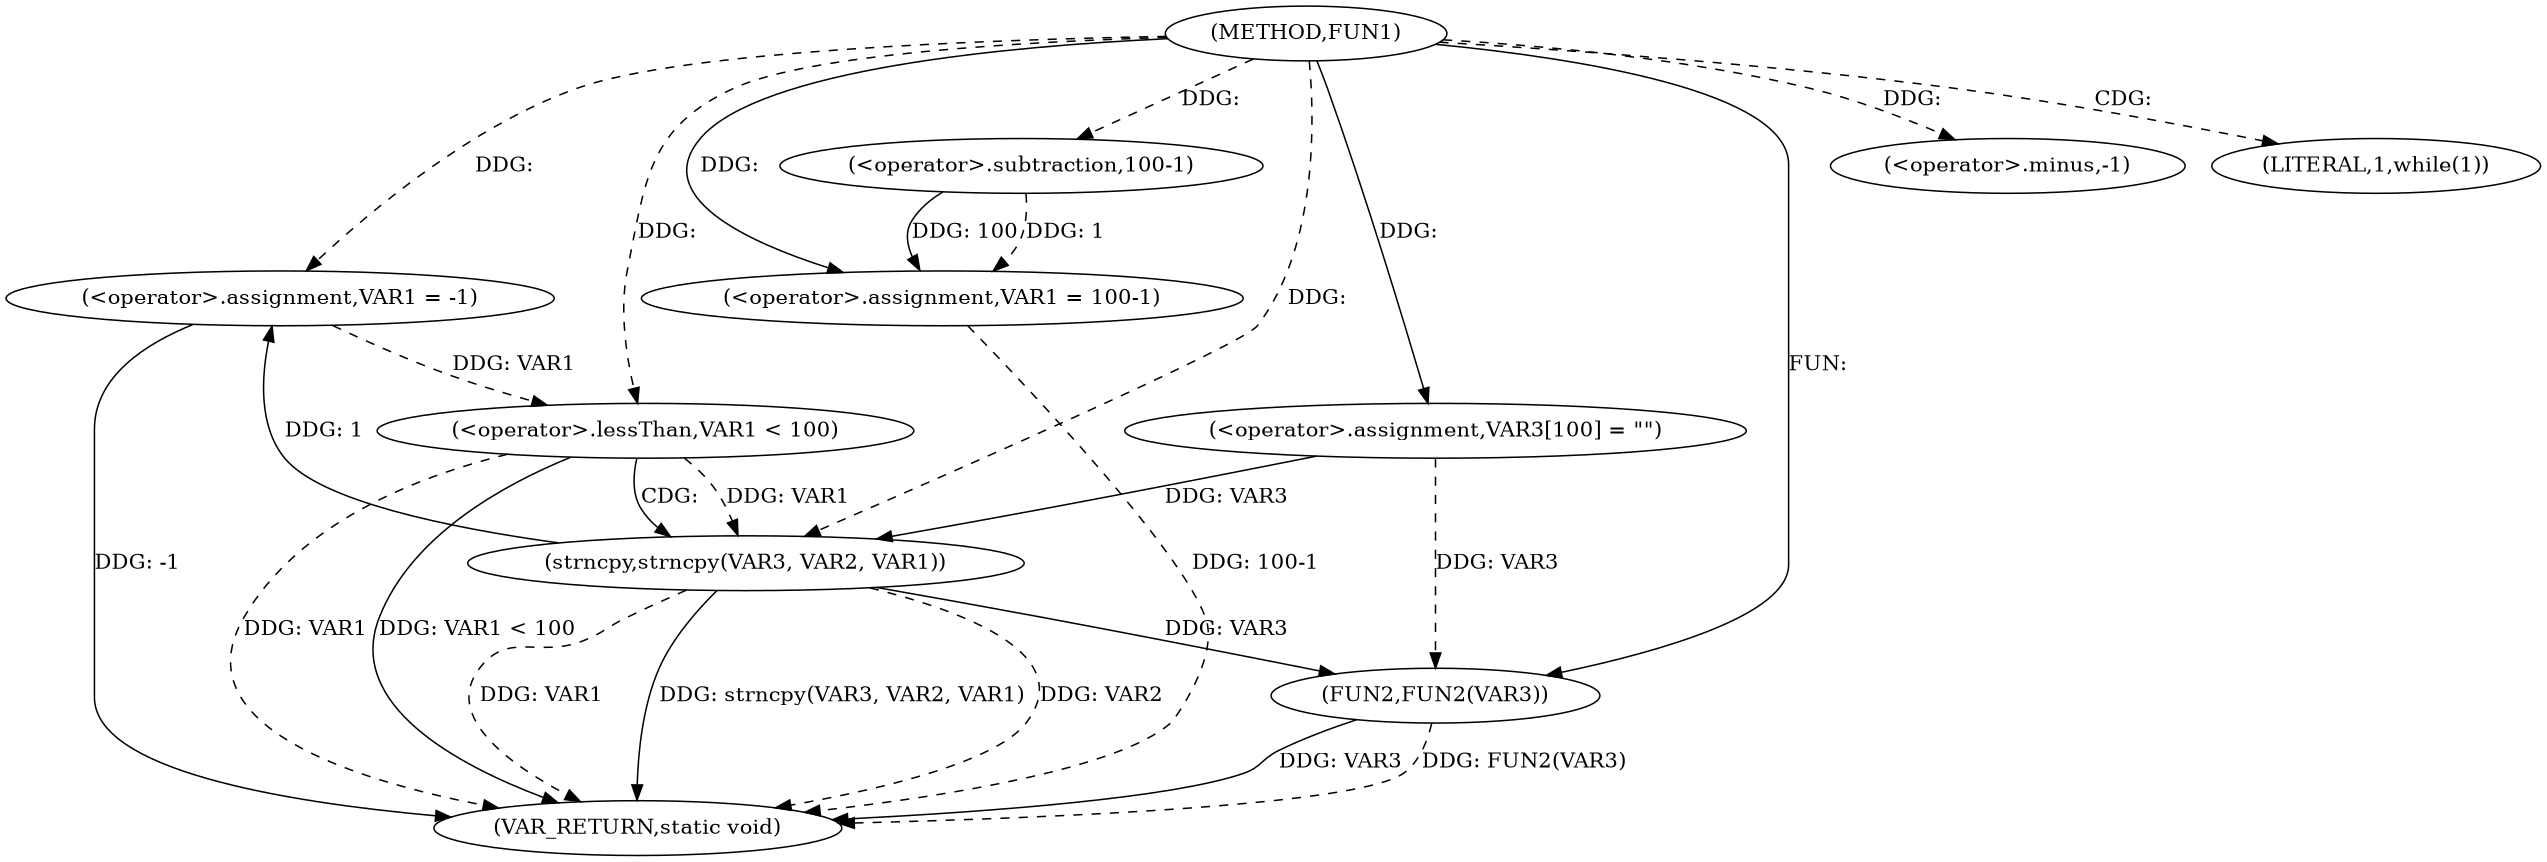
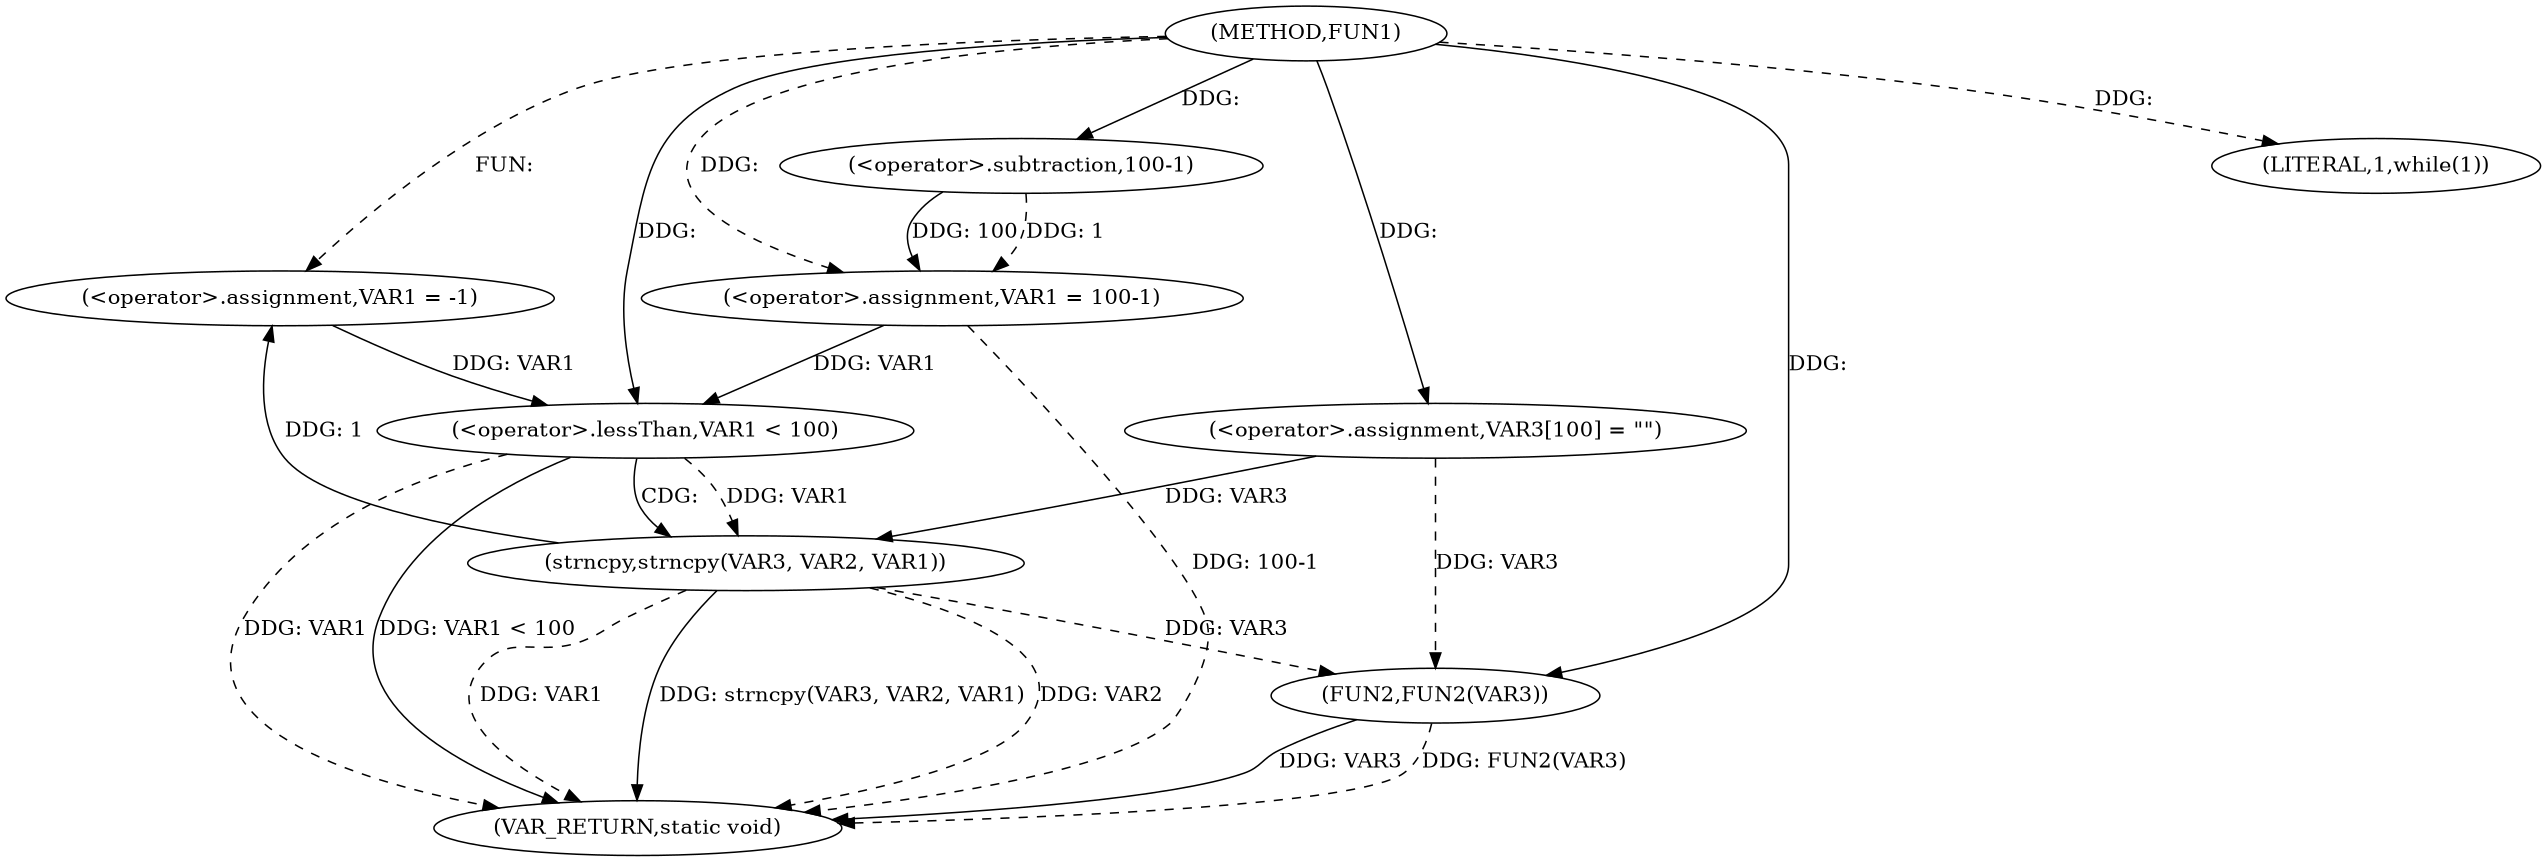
edge "(METHOD,FUN1)" -> "(<operator>.lessThan,VAR1 < 100)": style dashed -> solid
edge "(METHOD,FUN1)" -> "(<operator>.assignment,VAR1 = 100-1)": style solid -> dashed
edge "(METHOD,FUN1)" -> "(<operator>.subtraction,100-1)": style dashed -> solid
edge "(METHOD,FUN1)" -> "(LITERAL,1,while(1))": label "CDG: " -> "DDG: "
edge "(METHOD,FUN1)" -> "(<operator>.assignment,VAR1 = -1)": label "DDG: " -> "FUN: "
node "(<operator>.minus,-1)": removed
edge "(<operator>.assignment,VAR1 = 100-1)" -> "(<operator>.lessThan,VAR1 < 100)": added, label "DDG: VAR1"
edge "(METHOD,FUN1)" -> "(FUN2,FUN2(VAR3))": label "FUN: " -> "DDG: "
edge "(<operator>.assignment,VAR1 = -1)" -> "(<operator>.lessThan,VAR1 < 100)": style dashed -> solid
edge "(METHOD,FUN1)" -> "(strncpy,strncpy(VAR3, VAR2, VAR1))": removed, label "DDG:"
edge "(strncpy,strncpy(VAR3, VAR2, VAR1))" -> "(FUN2,FUN2(VAR3))": style solid -> dashed
edge "(<operator>.assignment,VAR1 = -1)" -> "(VAR_RETURN,static void)": removed, label "DDG: -1"
